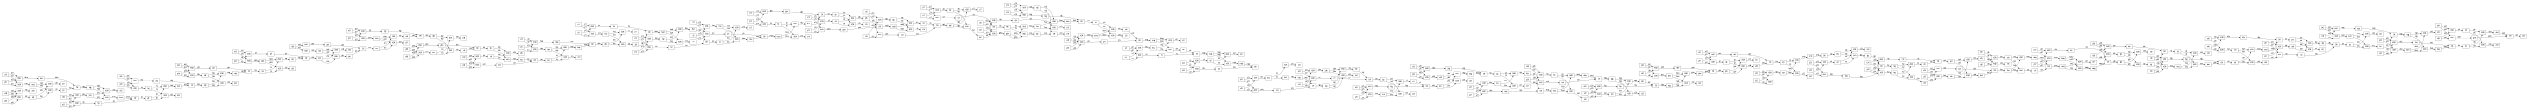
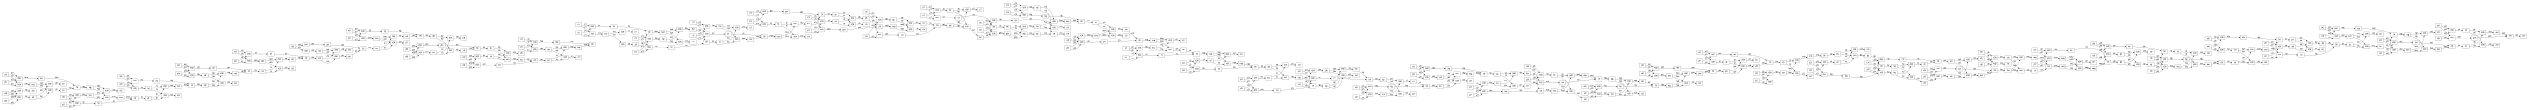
node "dnn": removed
node "dqr": added
